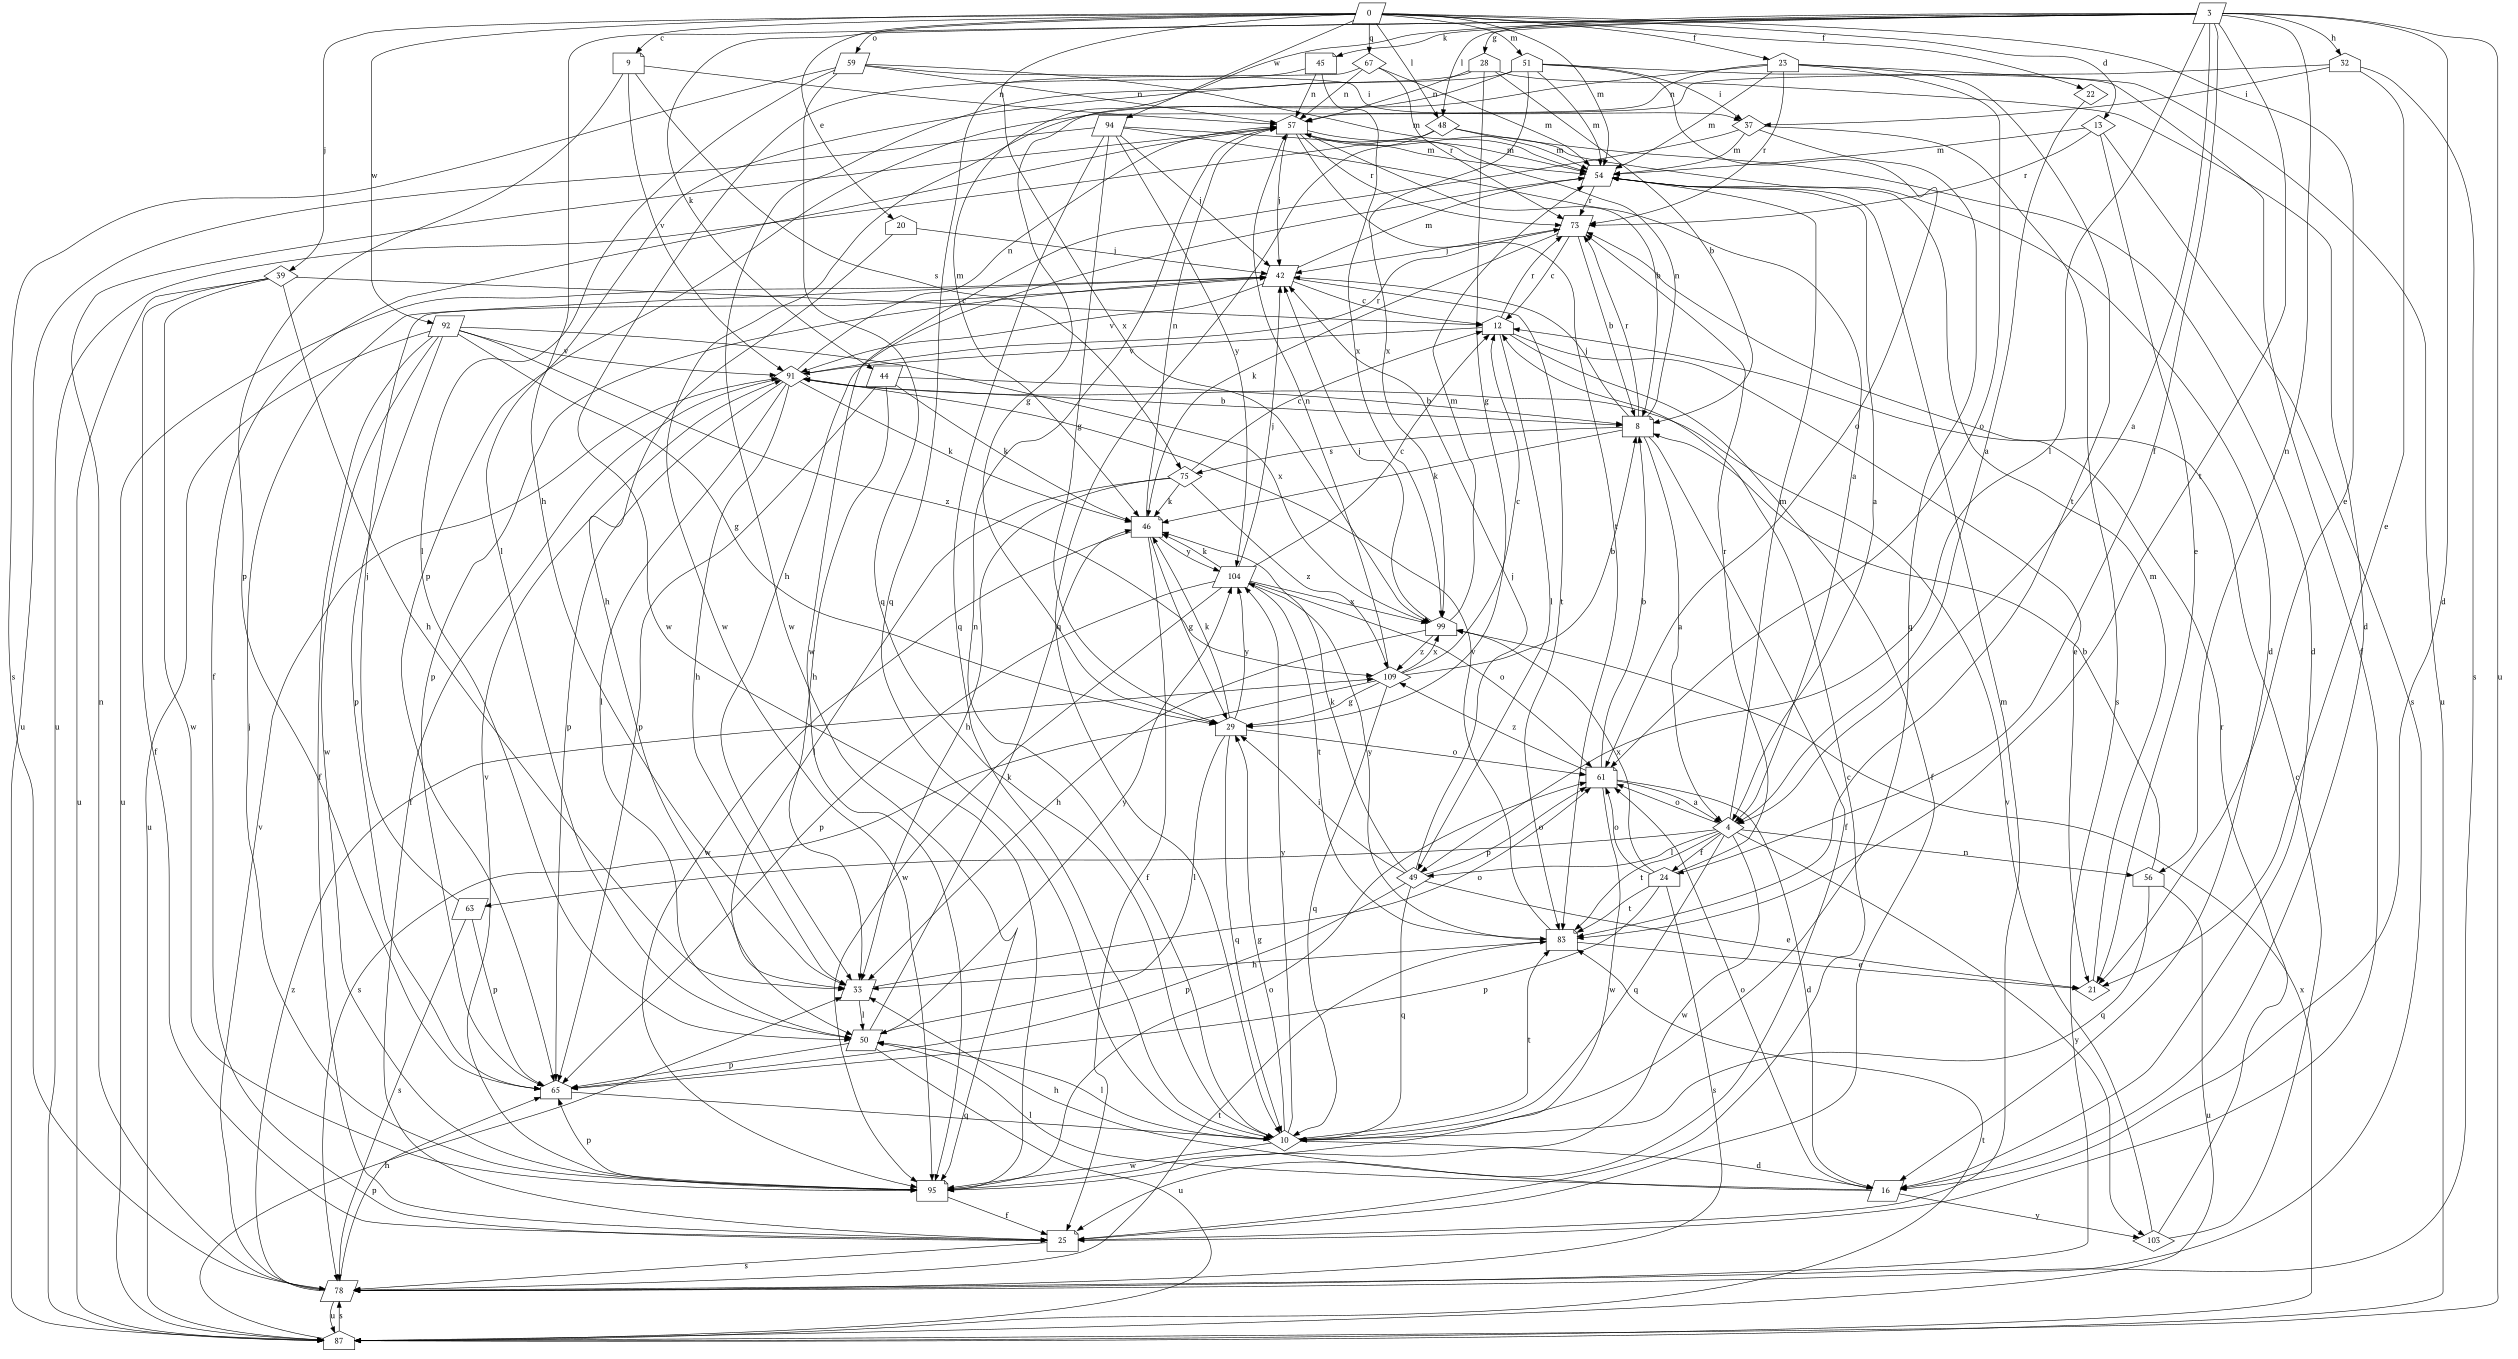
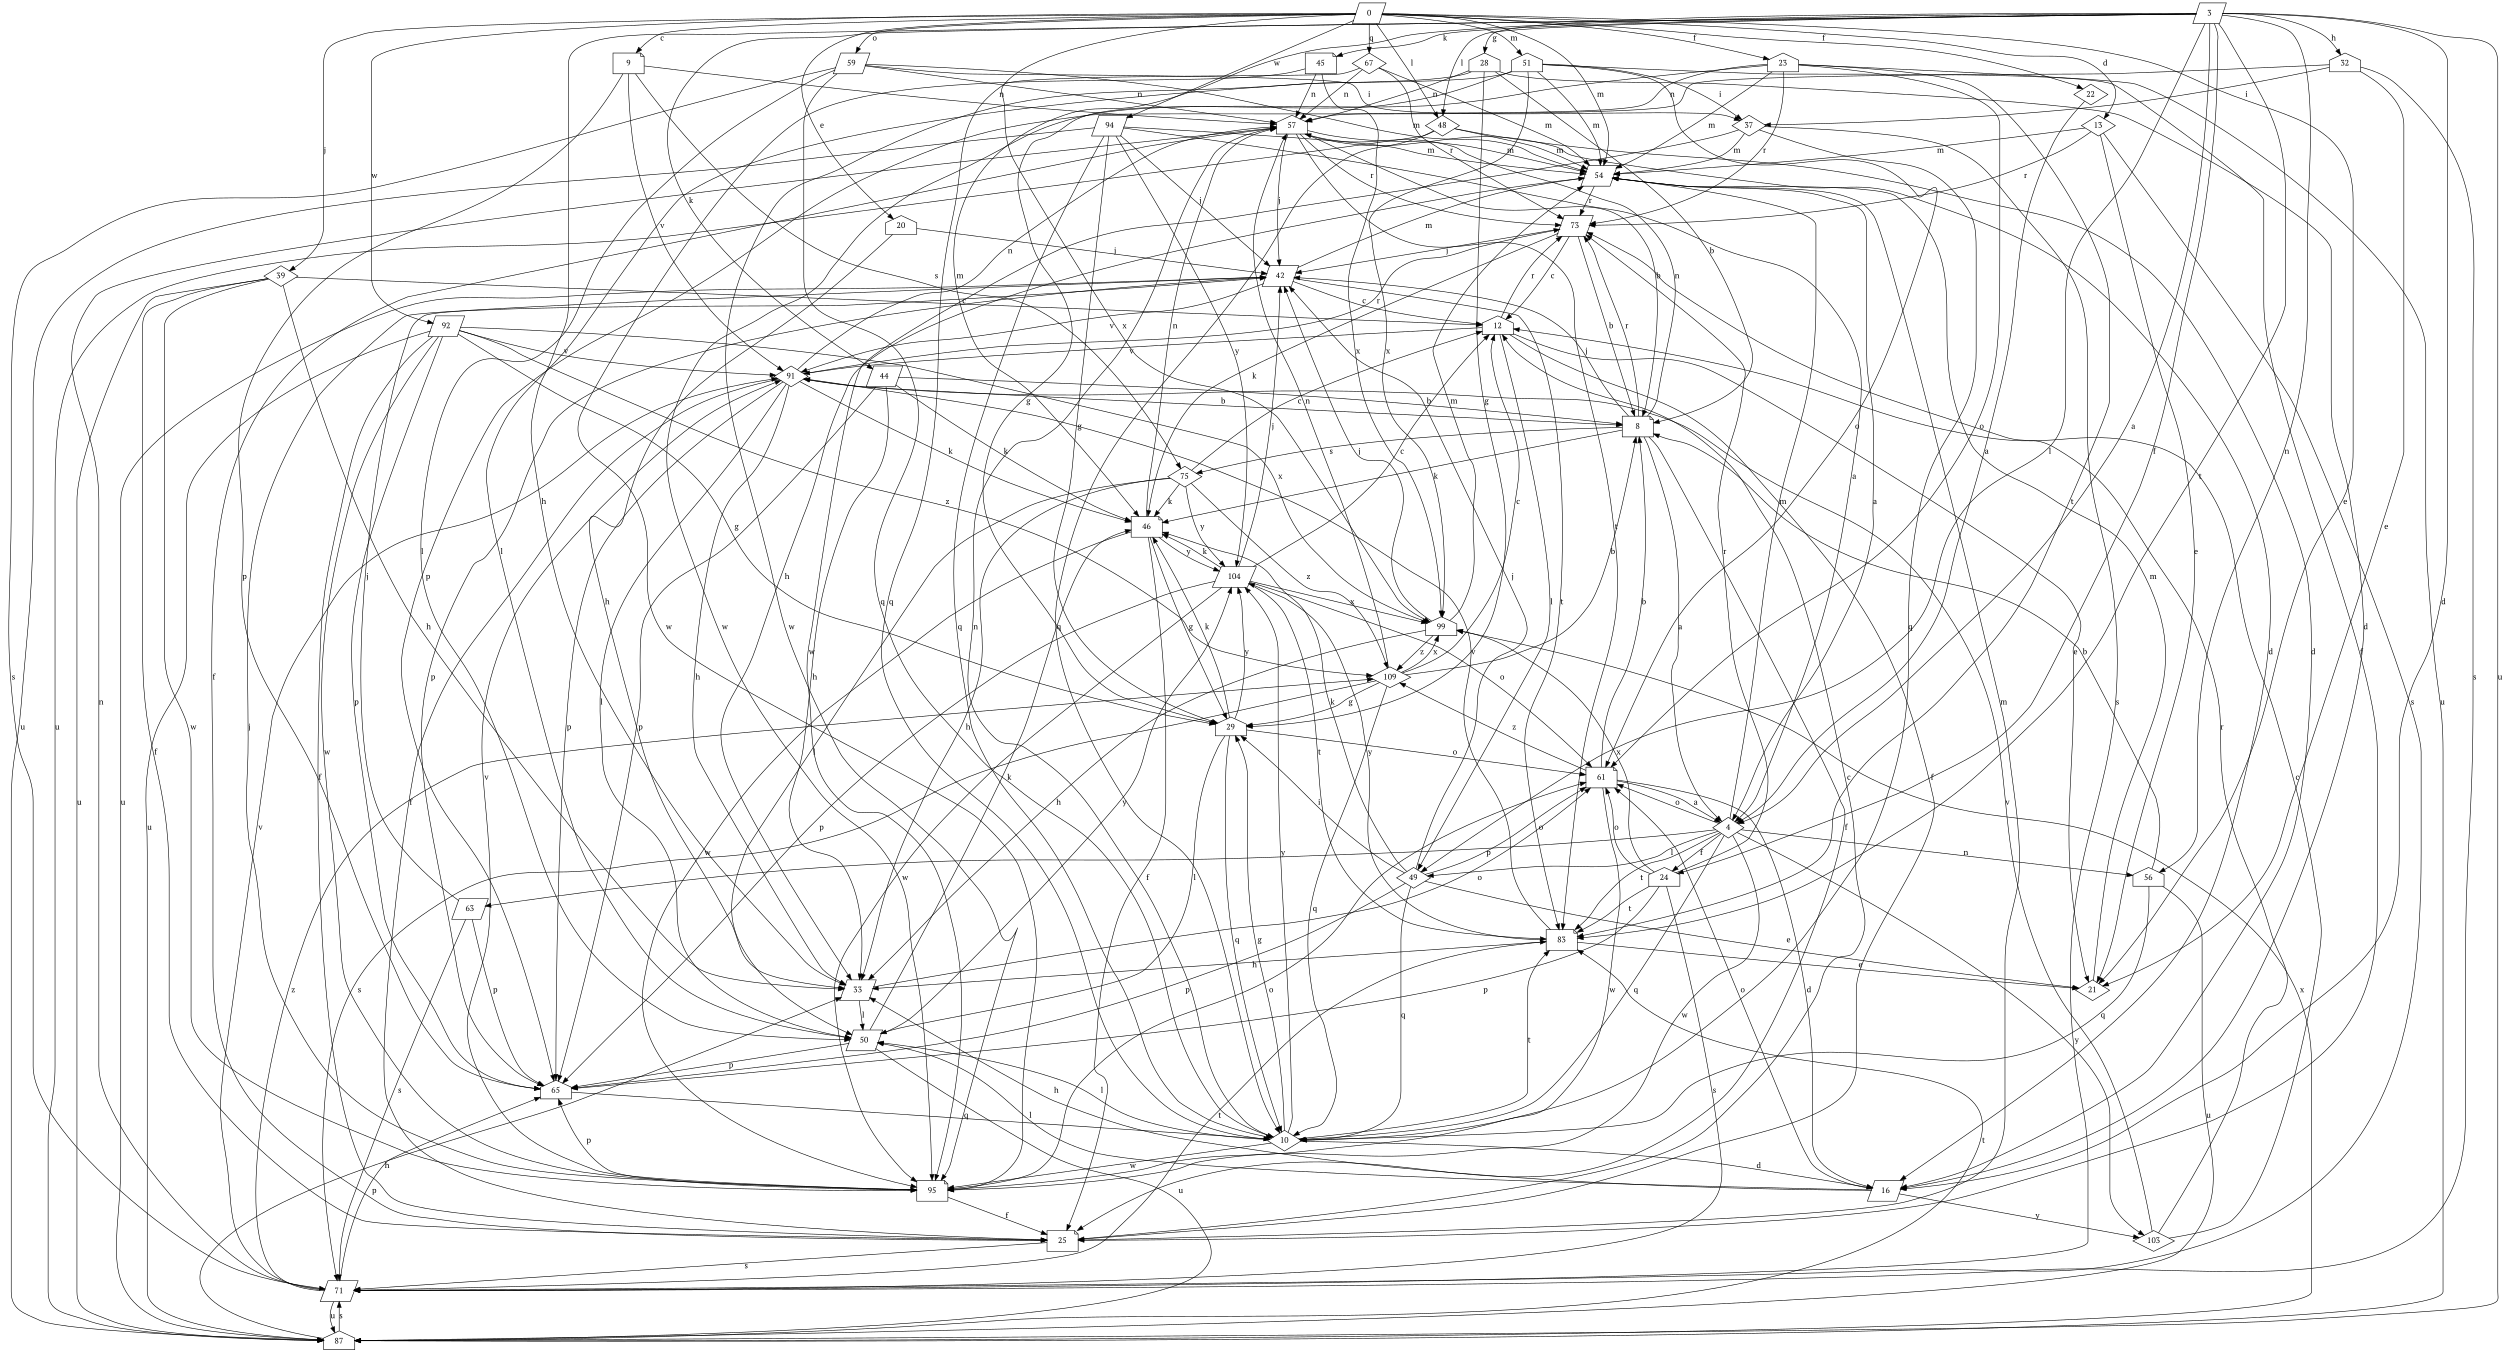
edge "75" -> "104": added, label "y"
node "78": label "78" -> "71"
